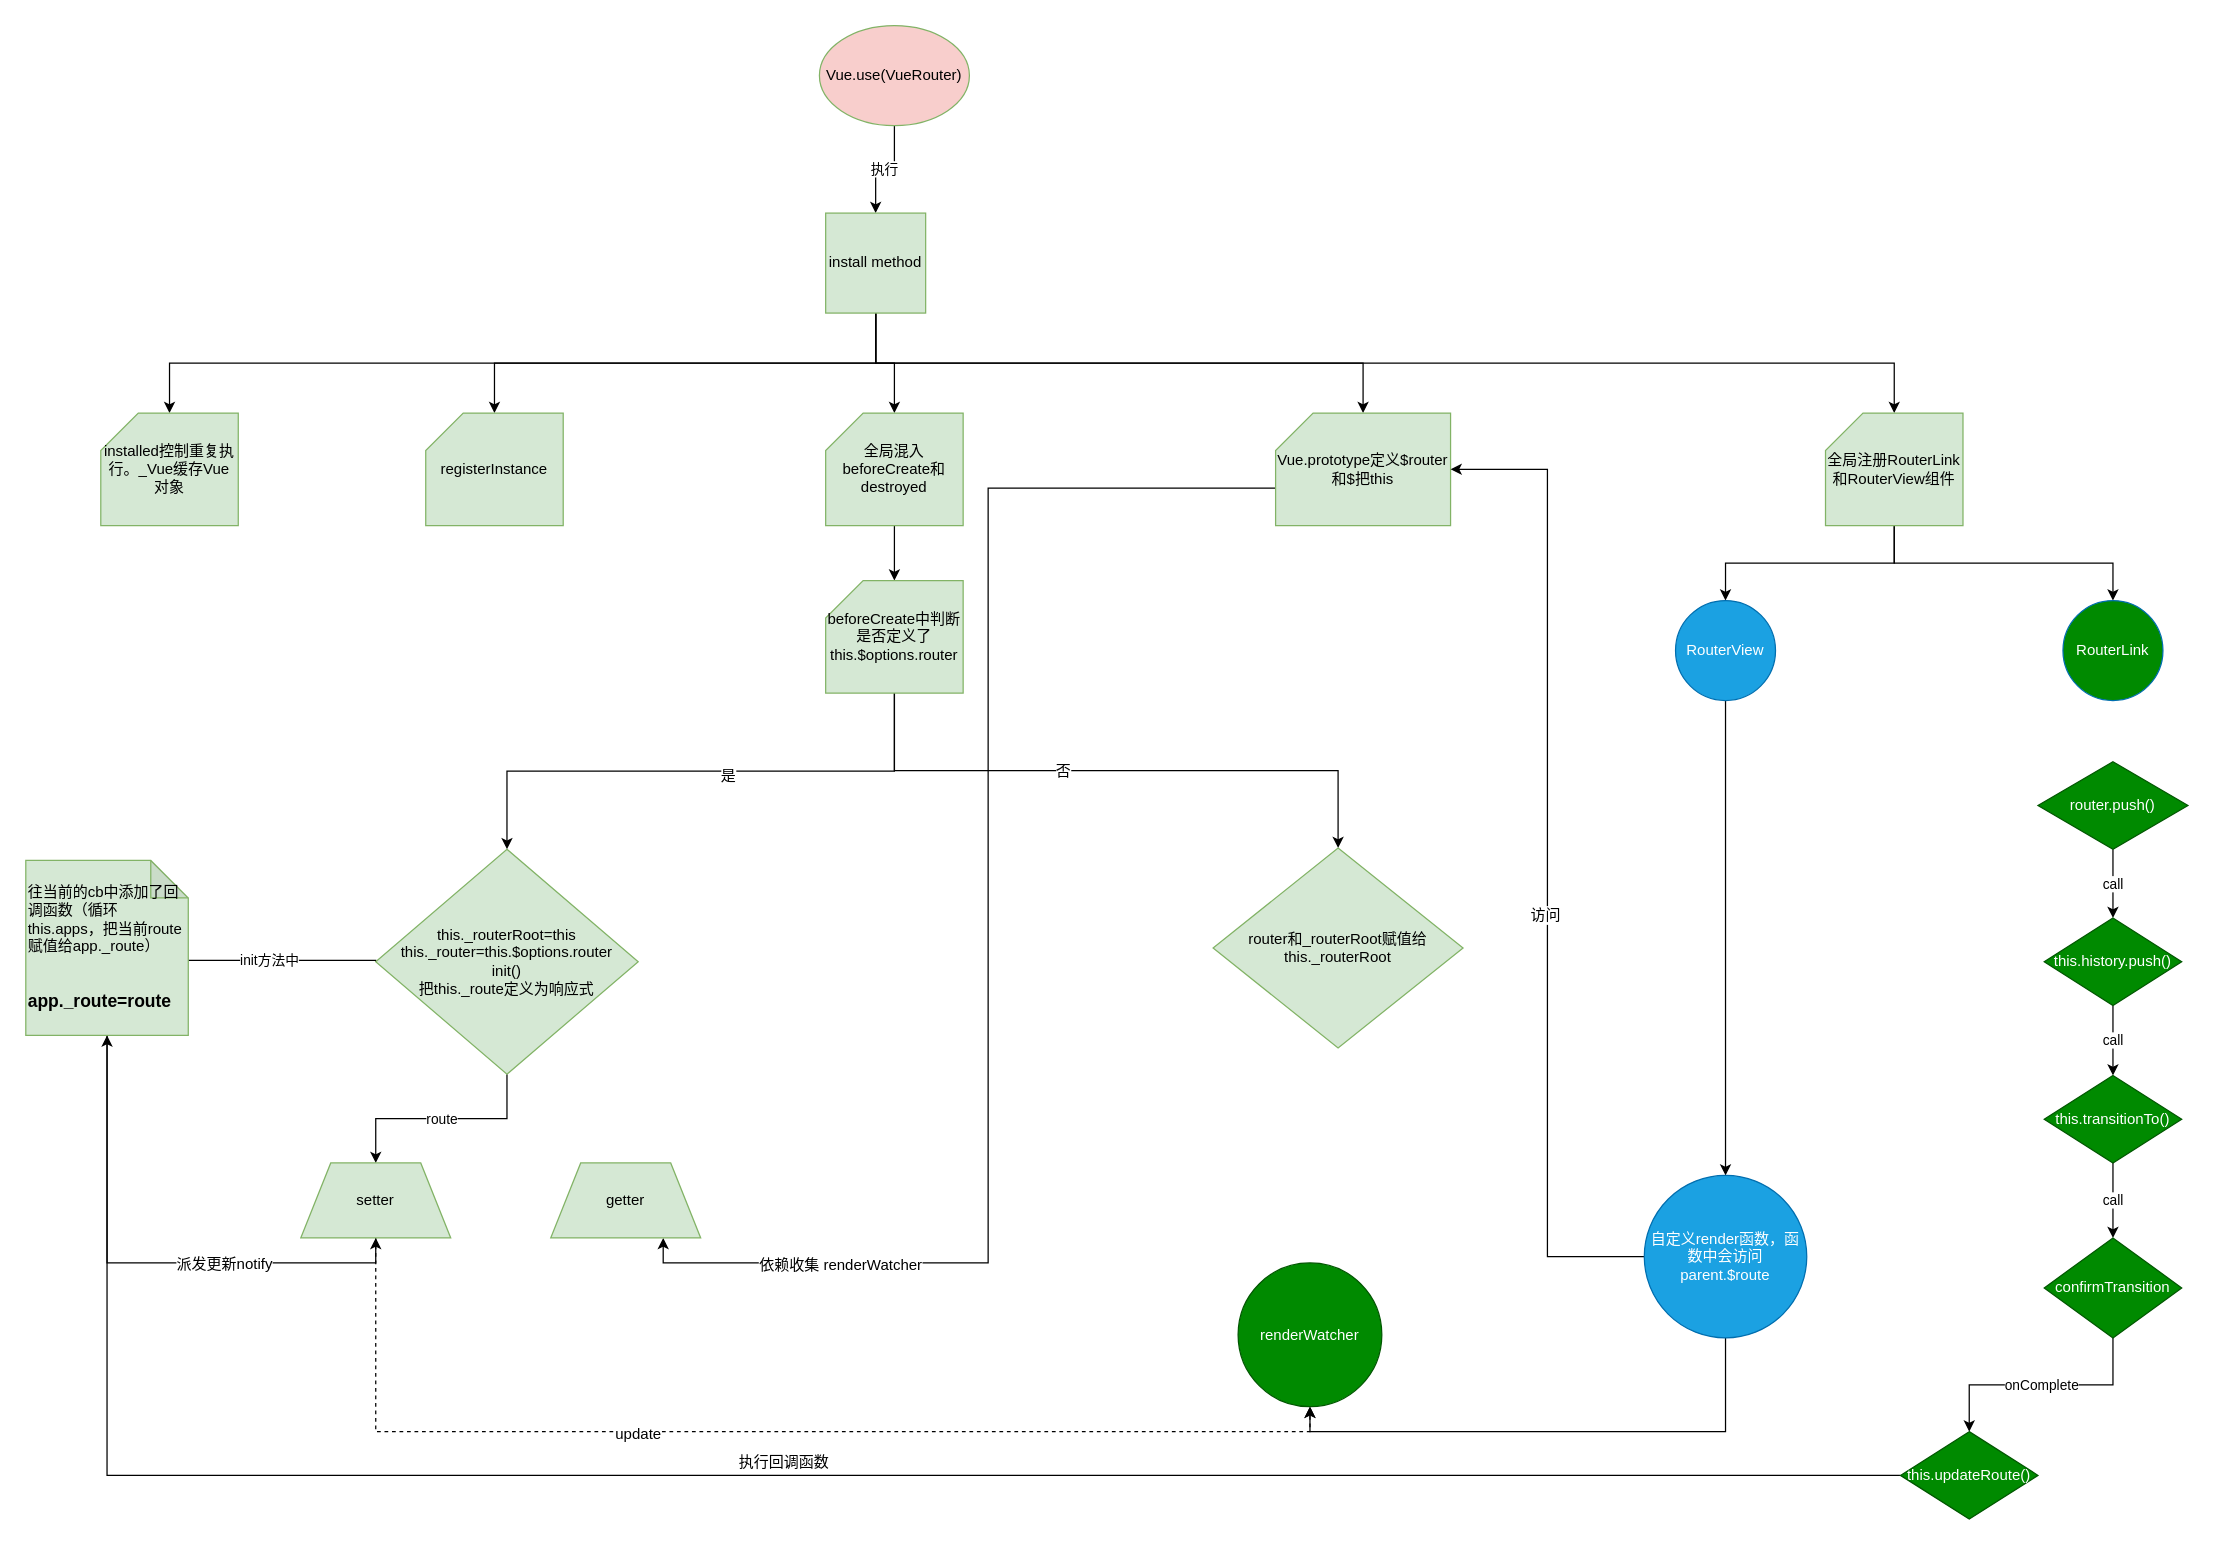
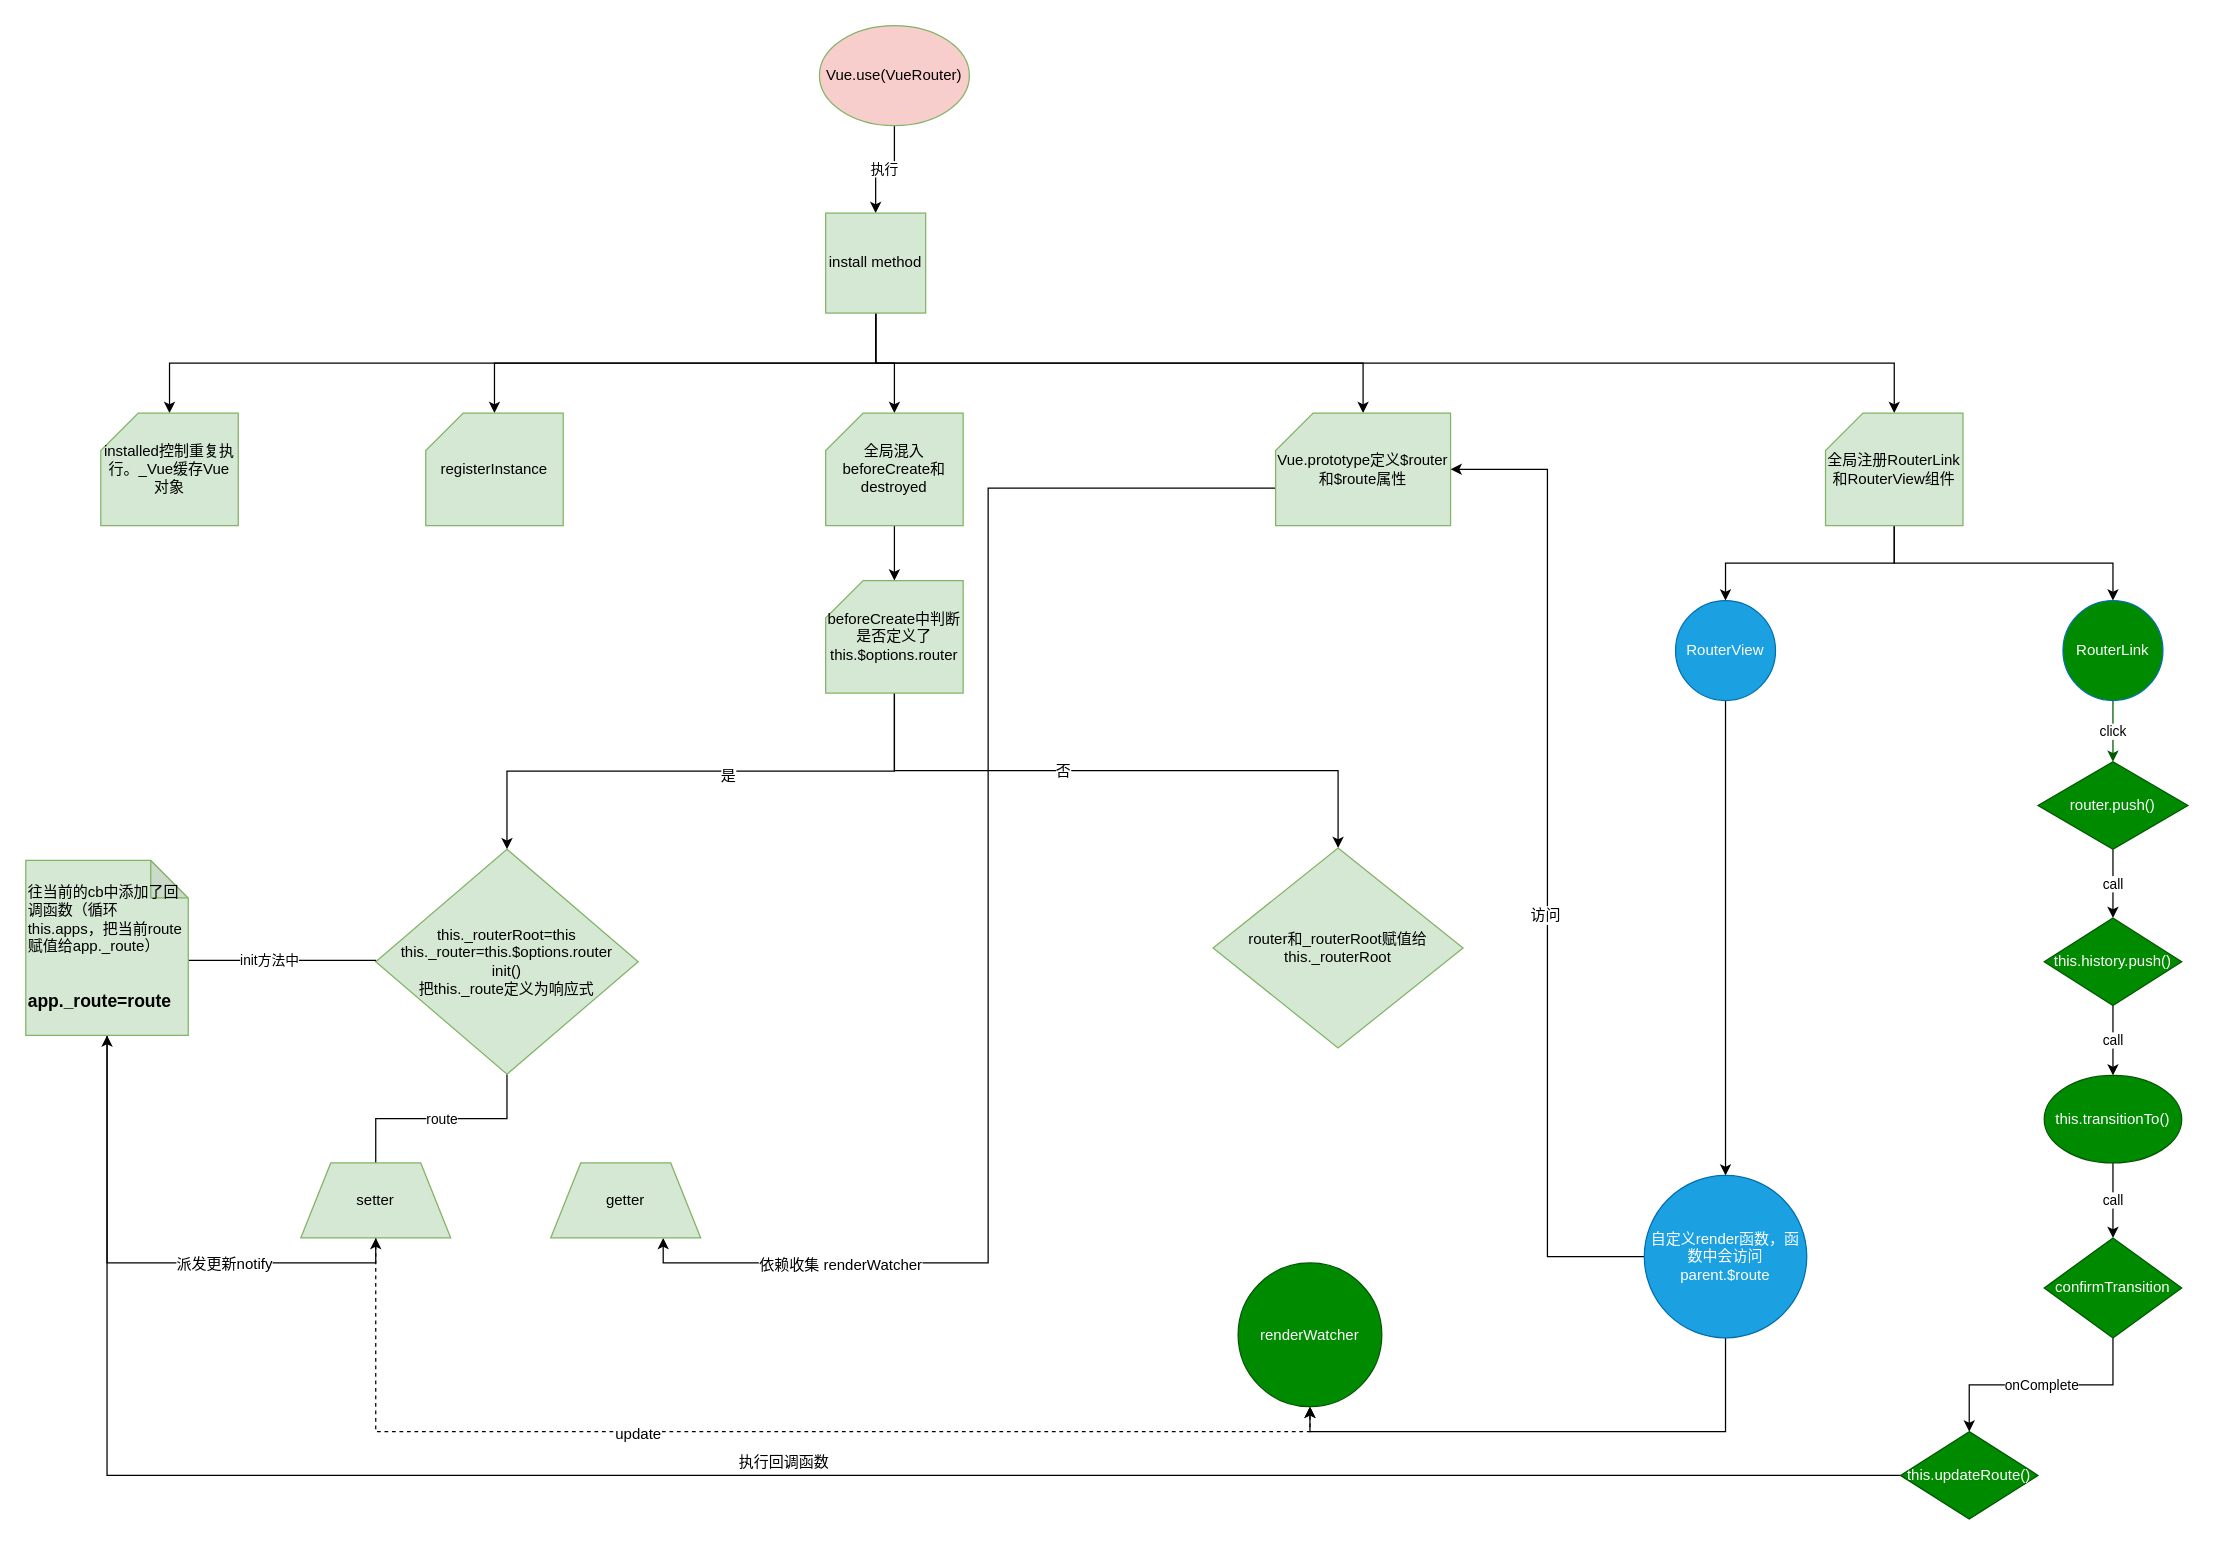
node "Vue.prototype定义$router和$把this": label "Vue.prototype定义$router和$把this" -> "Vue.prototype定义$router和$route属性"
edge "RouterLink" -> "router.push()": added, label "click"
node "this.transitionTo()": shape diamond -> ellipse
edge "this._routerRoot=this this._router=this.$options.router init() 把this._route定义为响应式" -> "setter": arrowhead classic -> none
